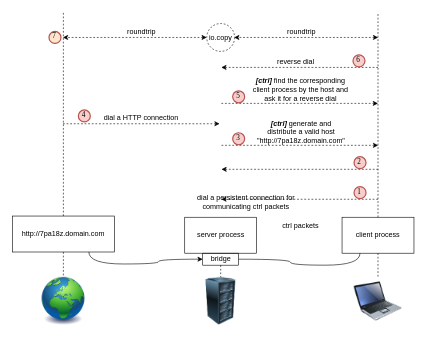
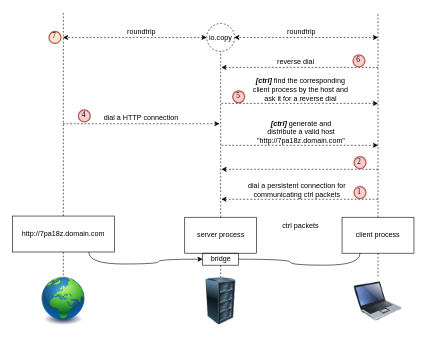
edge "io.copy" -- "server process": added
node "3": removed
node "dial a persistent connection for communicating ctrl packets": moved (246, 202) -> (297, 190)
